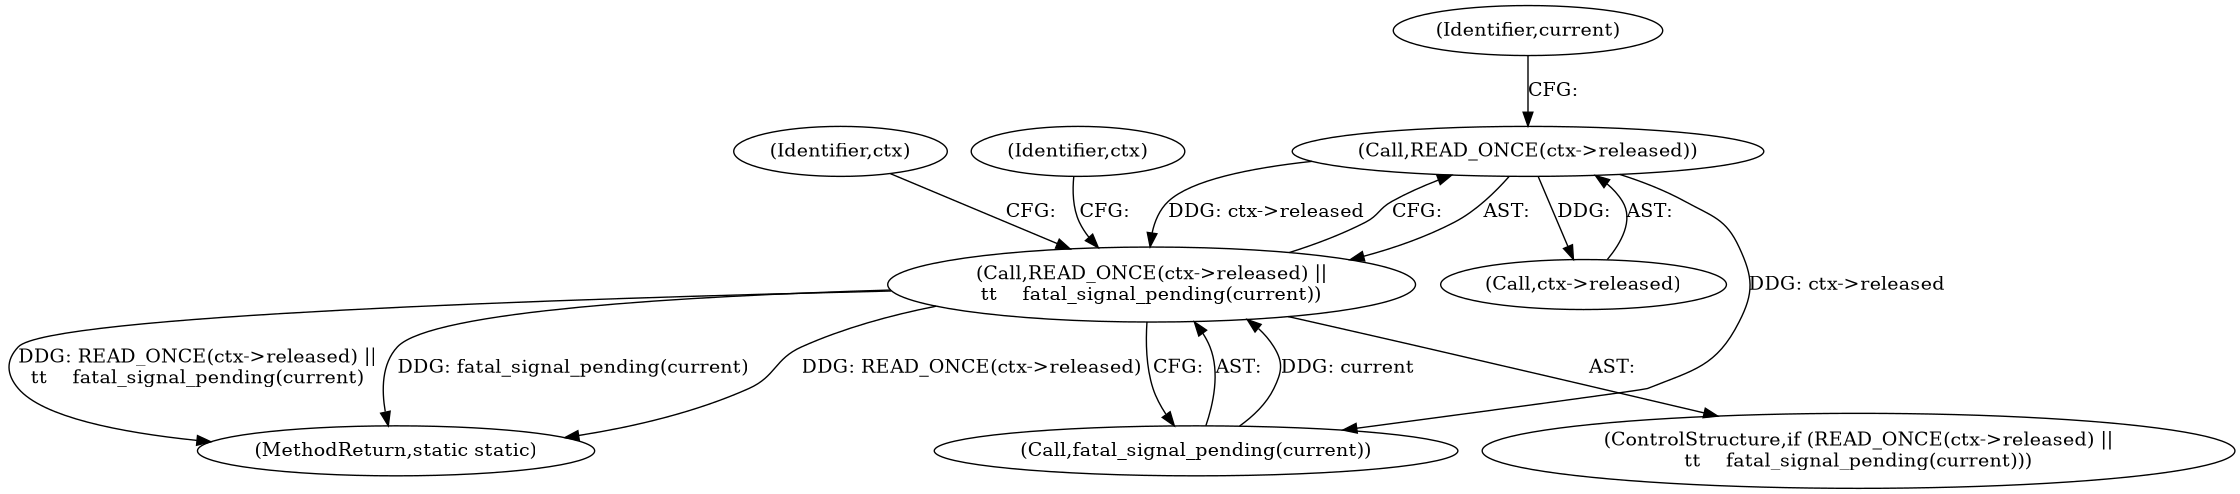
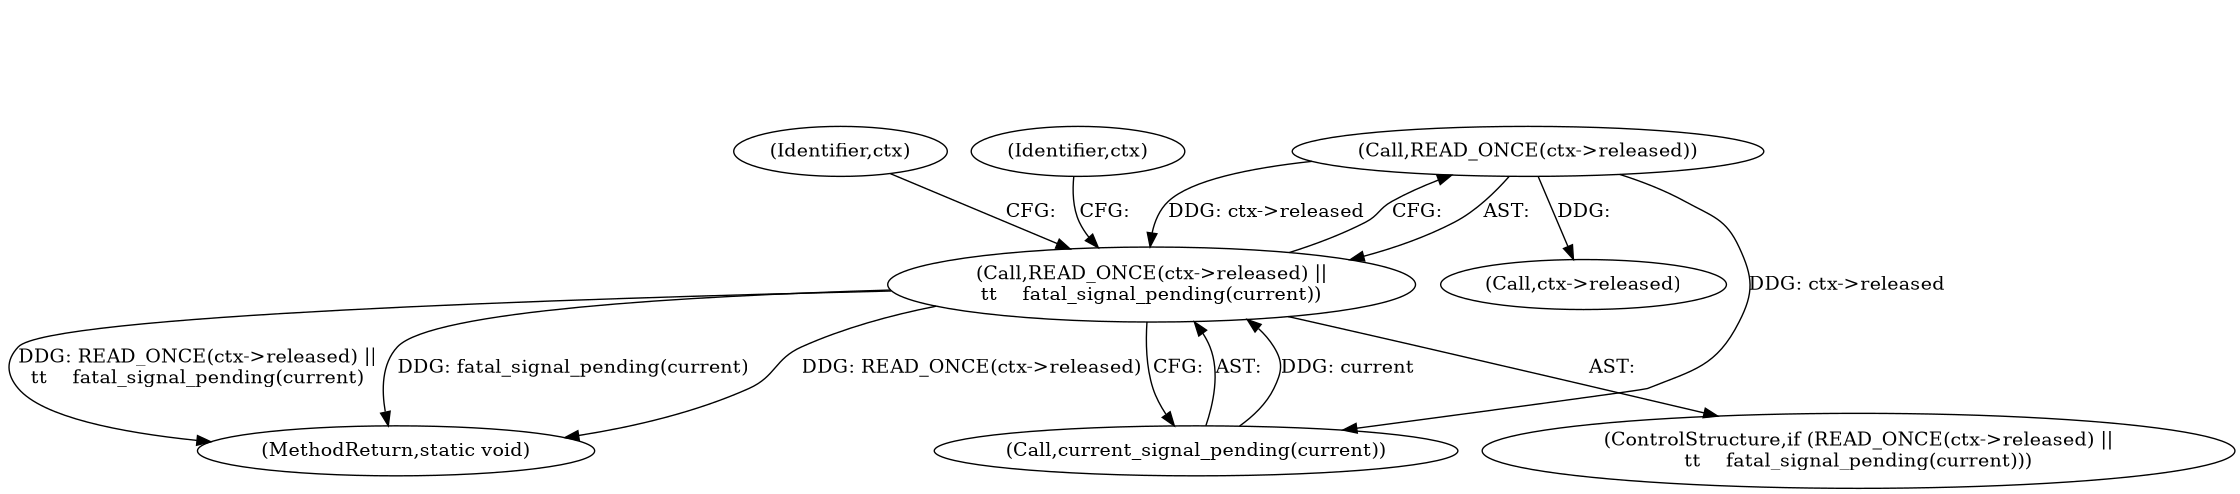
node "(Identifier,current)": removed
edge "(Call,ctx->released)" -> "(Call,READ_ONCE(ctx->released))": removed, label "AST:"
node "(MethodReturn,static static)": label "(MethodReturn,static static)" -> "(MethodReturn,static void)"
node "(Call,fatal_signal_pending(current))": label "(Call,fatal_signal_pending(current))" -> "(Call,current_signal_pending(current))"
